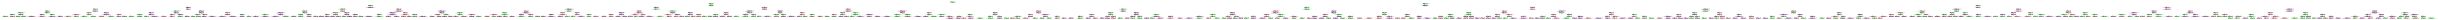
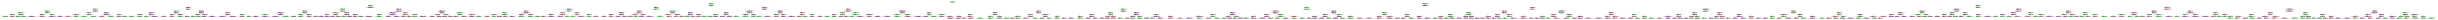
node "Node{data=[6730, 6730]}": fillcolor palegreen -> lightpink
